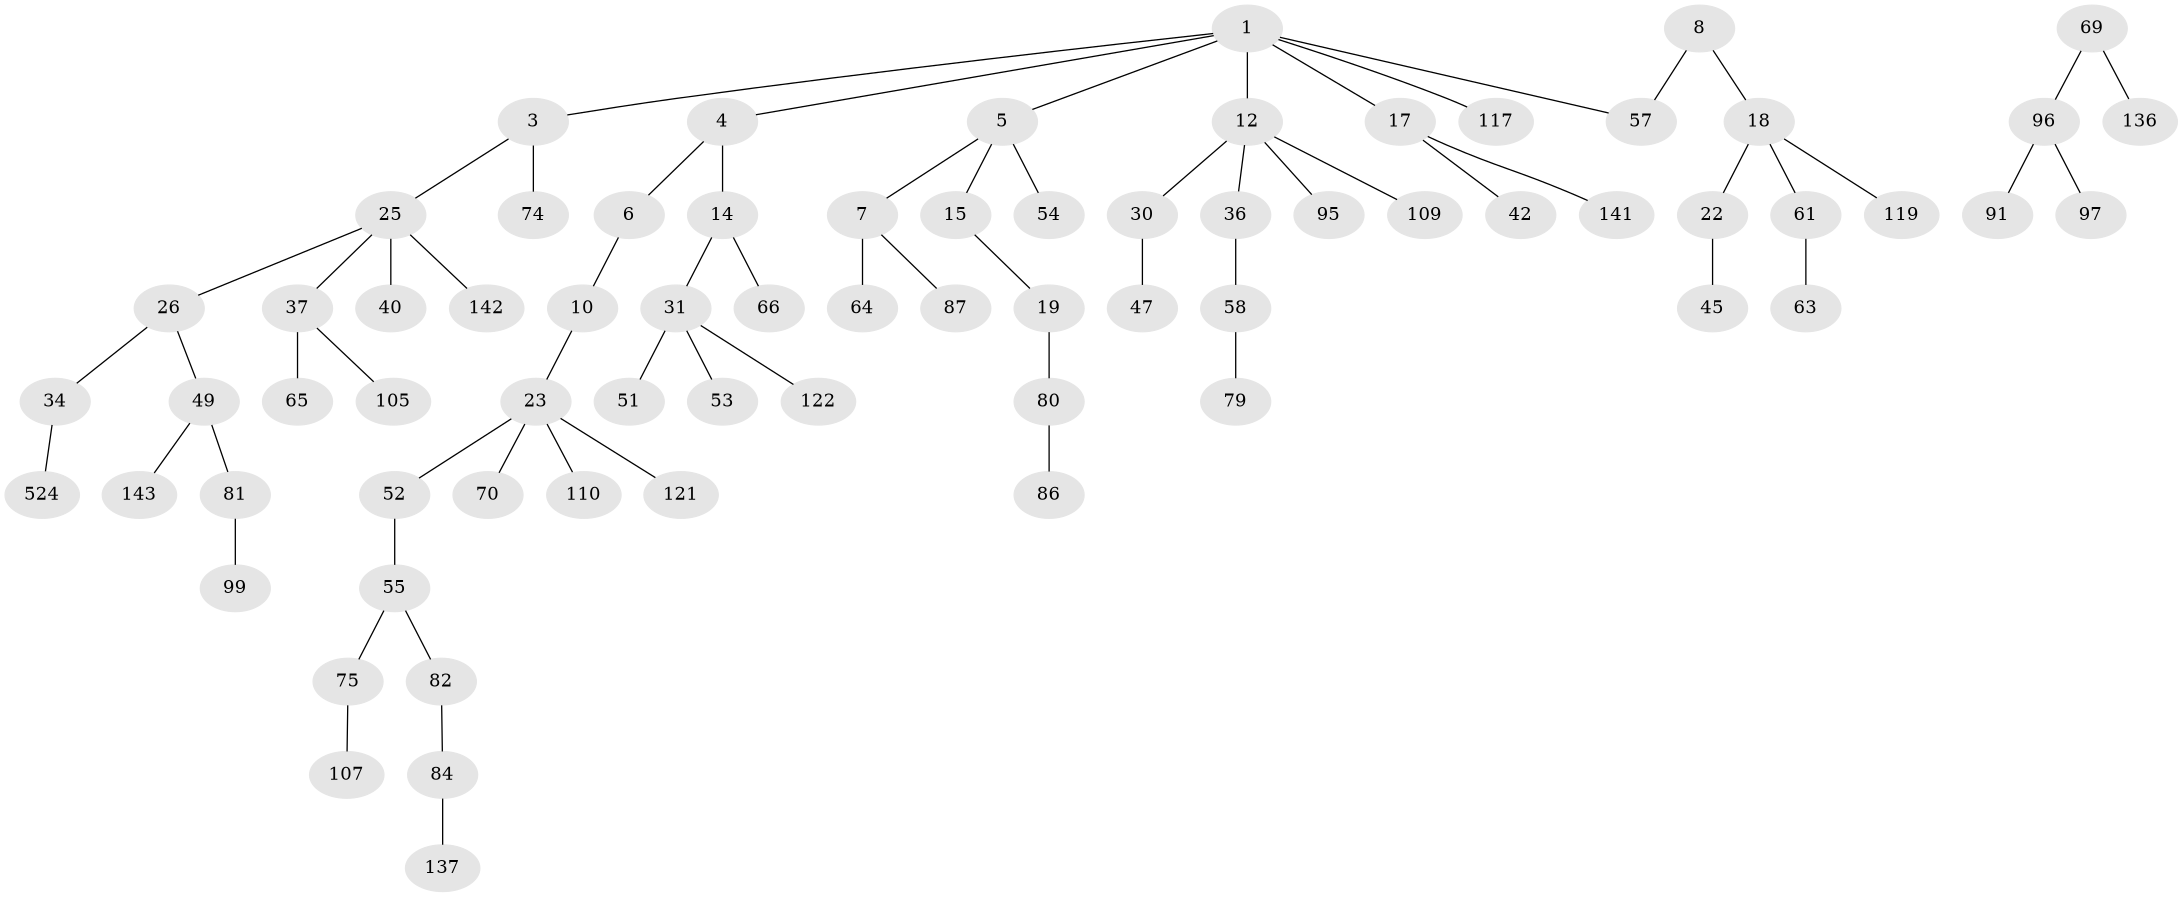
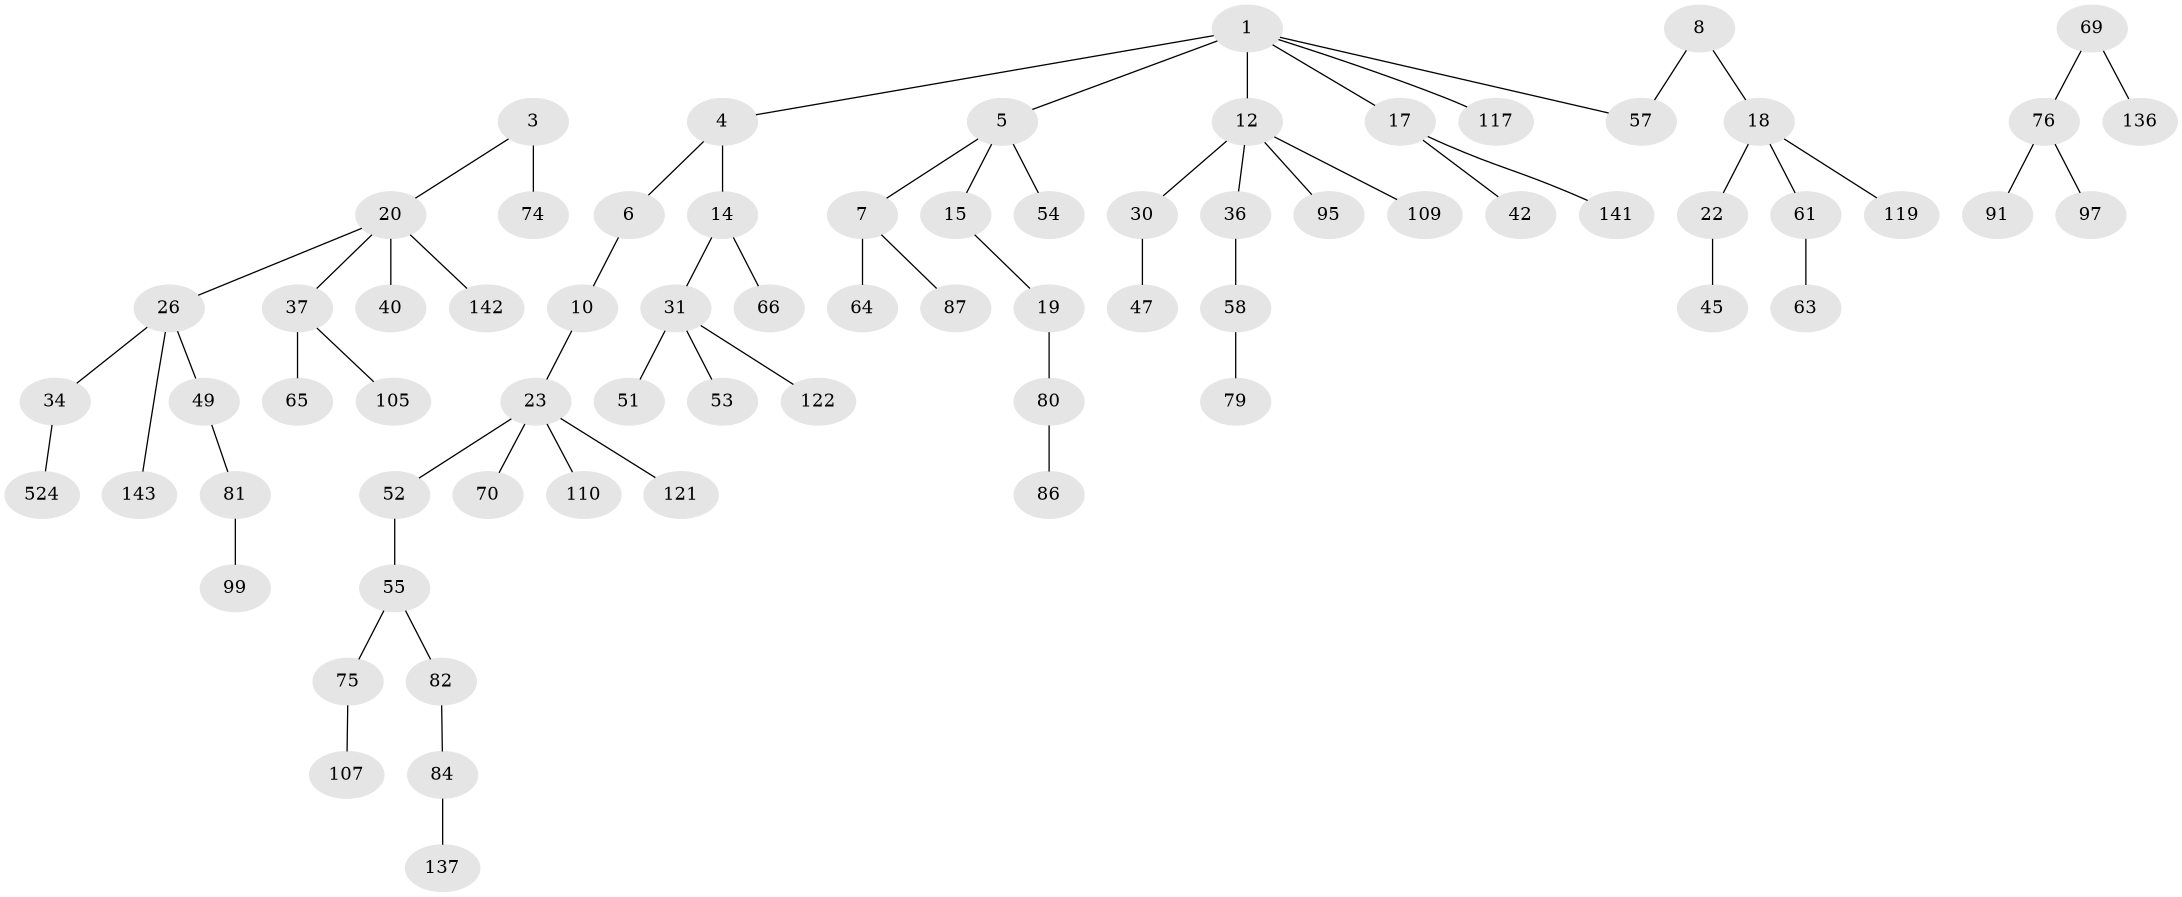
edge "1" -- "3": removed
node "96": label "96" -> "76"
node "25": label "25" -> "20"
edge "49" -- "143": now "26" -- "143"
